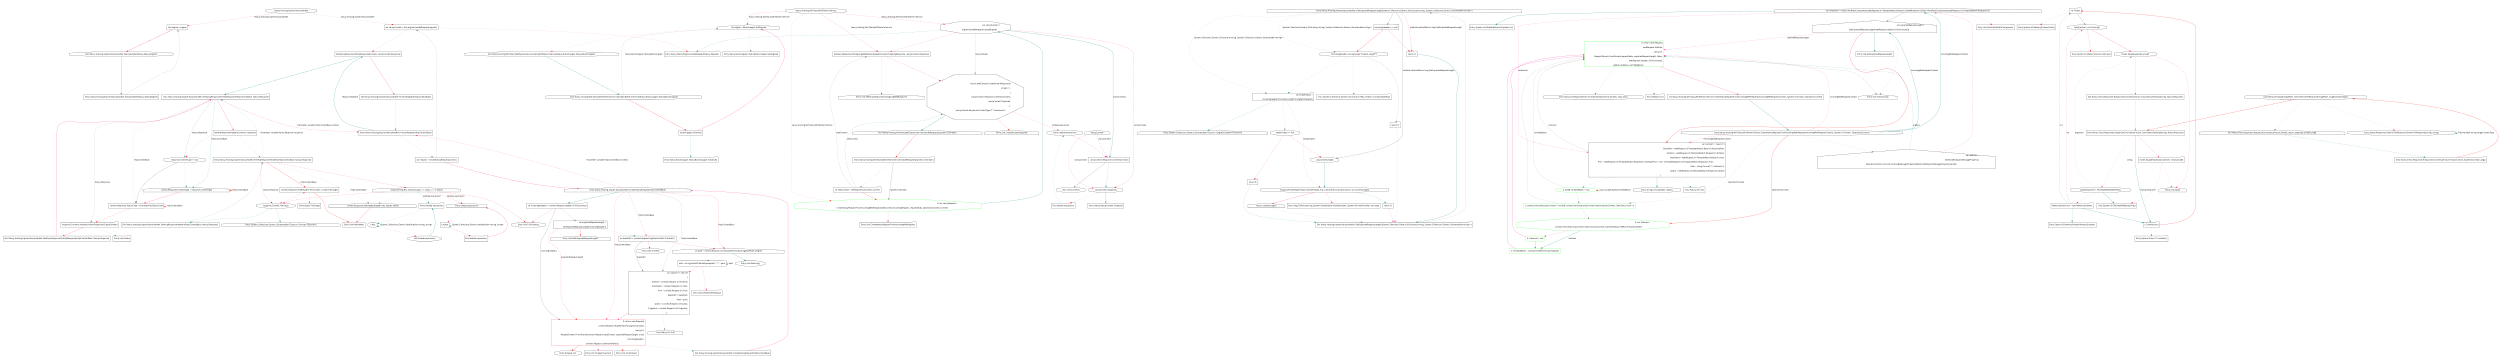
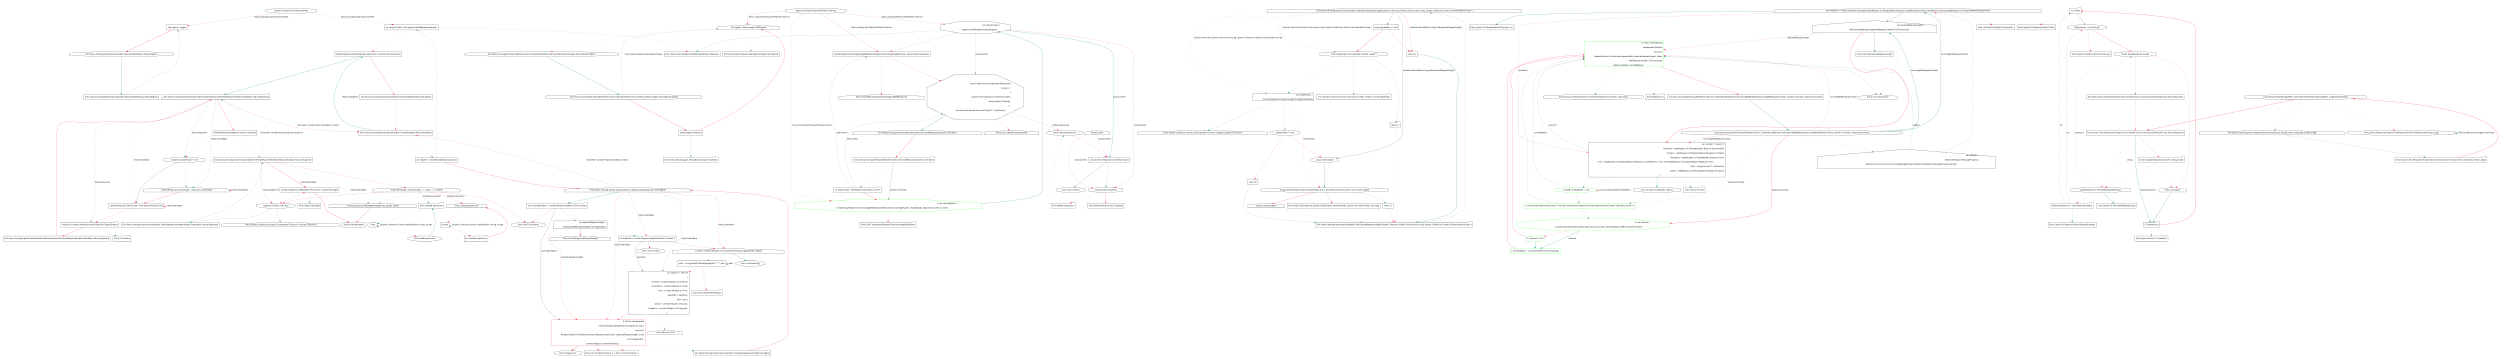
edge "Assert.Equal(HttpStatusCode.OK, r.StatusCode)" -> "Entry System.IO.File.ReadAllBytes(string)": now "Assert.Equal(HttpStatusCode.OK, r.StatusCode)" -> "byte[] expected = File.ReadAllBytes(filePath)"
edge "MemoryStream ms = new MemoryStream()" -> "r.Contents(ms)": now "Entry Unk.Equal" -> "r.Contents(ms)"
